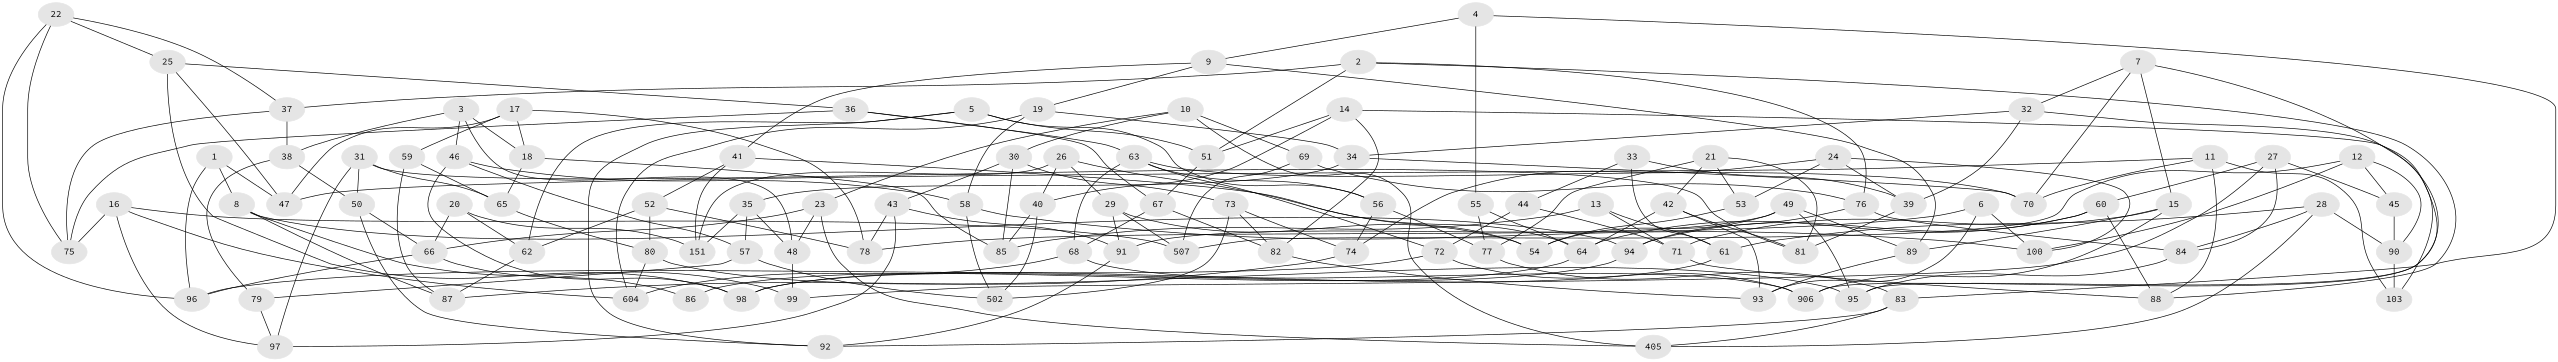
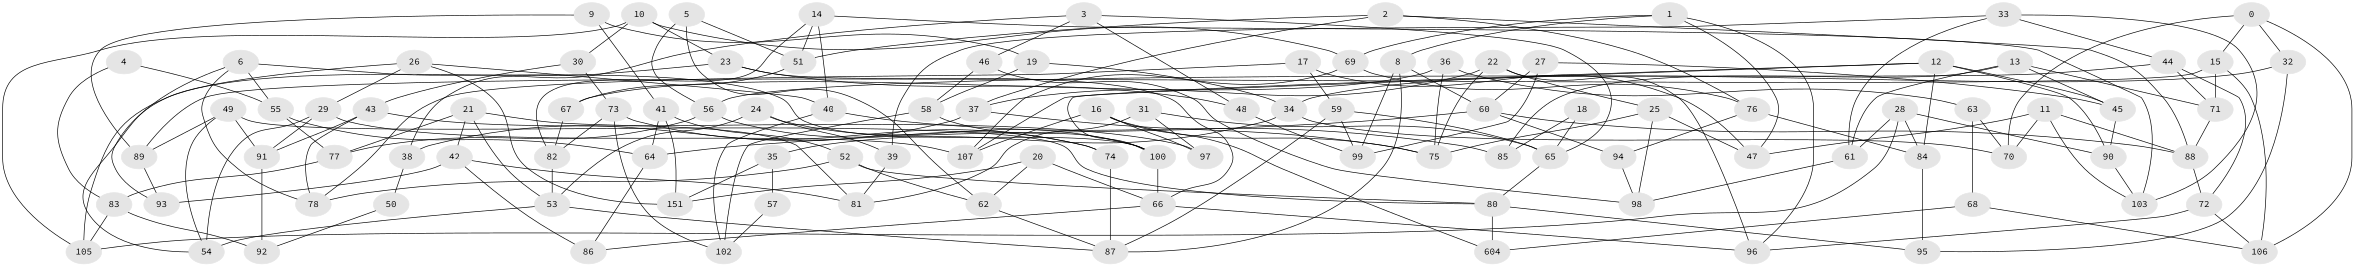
edge "1" -- "69": added
edge "4" -- "9": removed
edge "33" -- "103": added
node "7": label "7" -> "0"
edge "6" -- "55": added
edge "25" -- "36": now "25" -- "75"
edge "13" -- "45": added
edge "19" -- "604": removed
edge "3" -- "18": now "3" -- "65"
edge "17" -- "18": removed
edge "59" -- "99": added
edge "5" -- "92": removed
edge "32" -- "39": removed
edge "24" -- "74": removed
edge "31" -- "50": removed
edge "63" -- "56": now "44" -- "56"
edge "63" -- "72": now "88" -- "72"
edge "30" -- "85": removed
edge "46" -- "57": removed
edge "27" -- "84": now "12" -- "84"
edge "50" -- "66": now "100" -- "66"
edge "35" -- "48": removed
edge "8" -- "94": now "8" -- "60"
edge "67" -- "68": removed
edge "42" -- "64": now "42" -- "86"
edge "53" -- "87": added
edge "49" -- "95": now "49" -- "80"
node "507": label "507" -> "107"
edge "82" -- "93": now "82" -- "53"
node "79": removed
node "502": label "502" -> "102"
node "906": label "906" -> "106"
node "405": label "405" -> "105"
